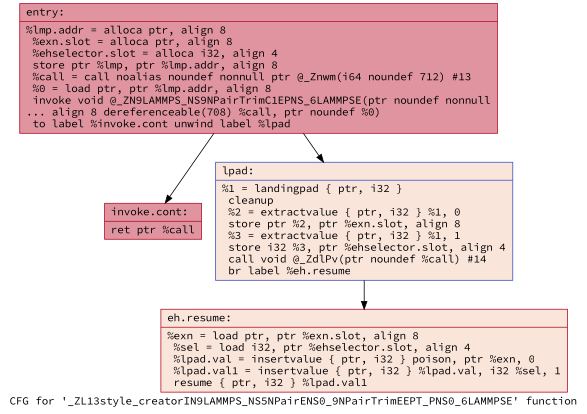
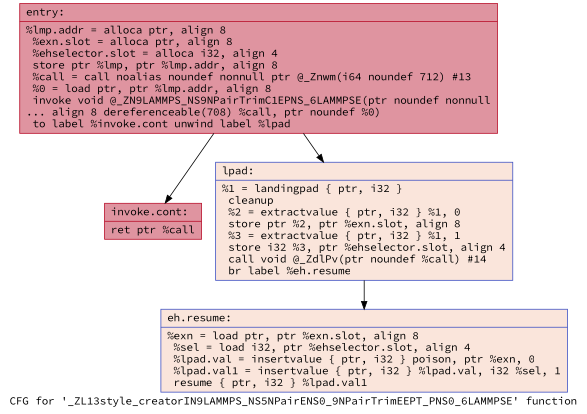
node "eh.resume:": color #b70d28ff -> #3d50c3ff
